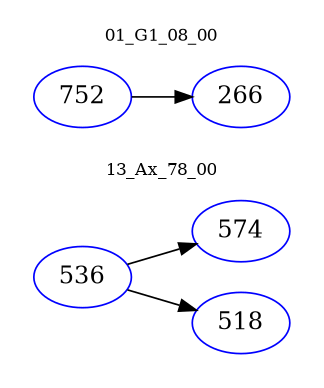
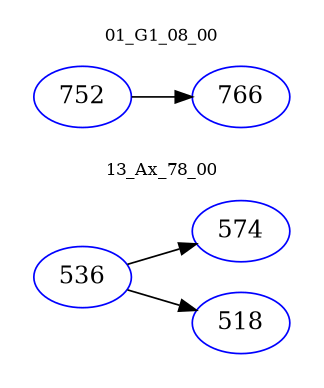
node "266": label "266" -> "766"
